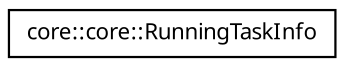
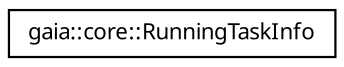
node "core::core::RunningTaskInfo": label "core::core::RunningTaskInfo" -> "gaia::core::RunningTaskInfo"
